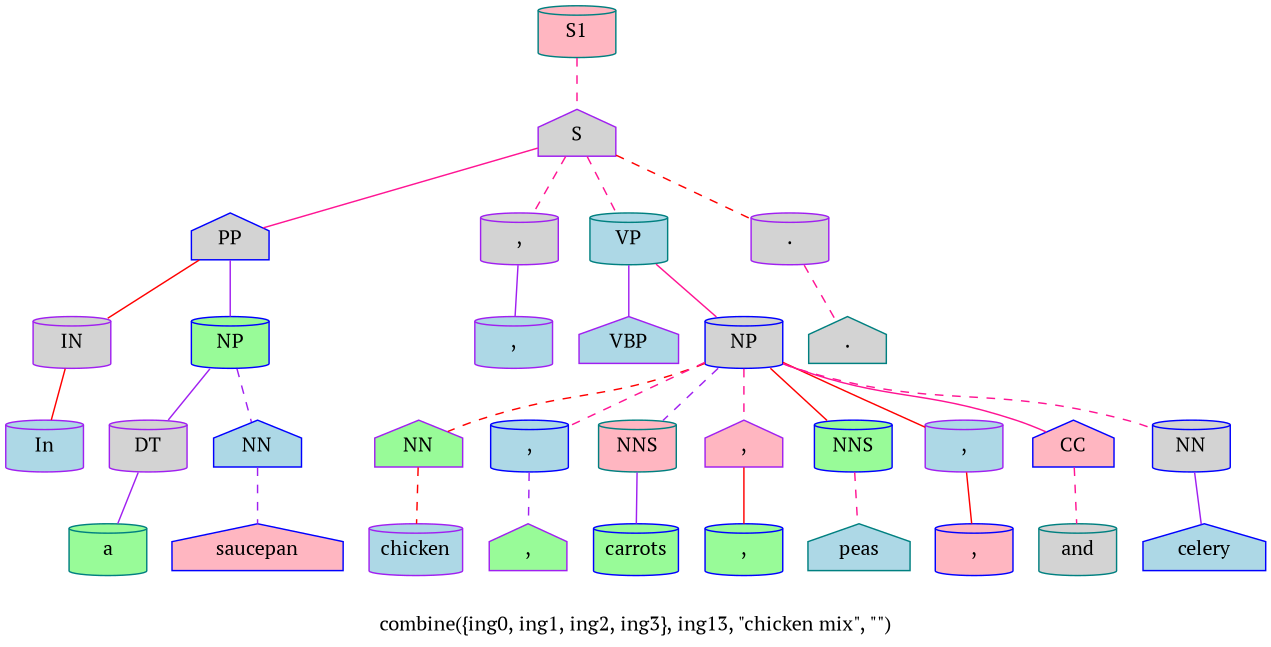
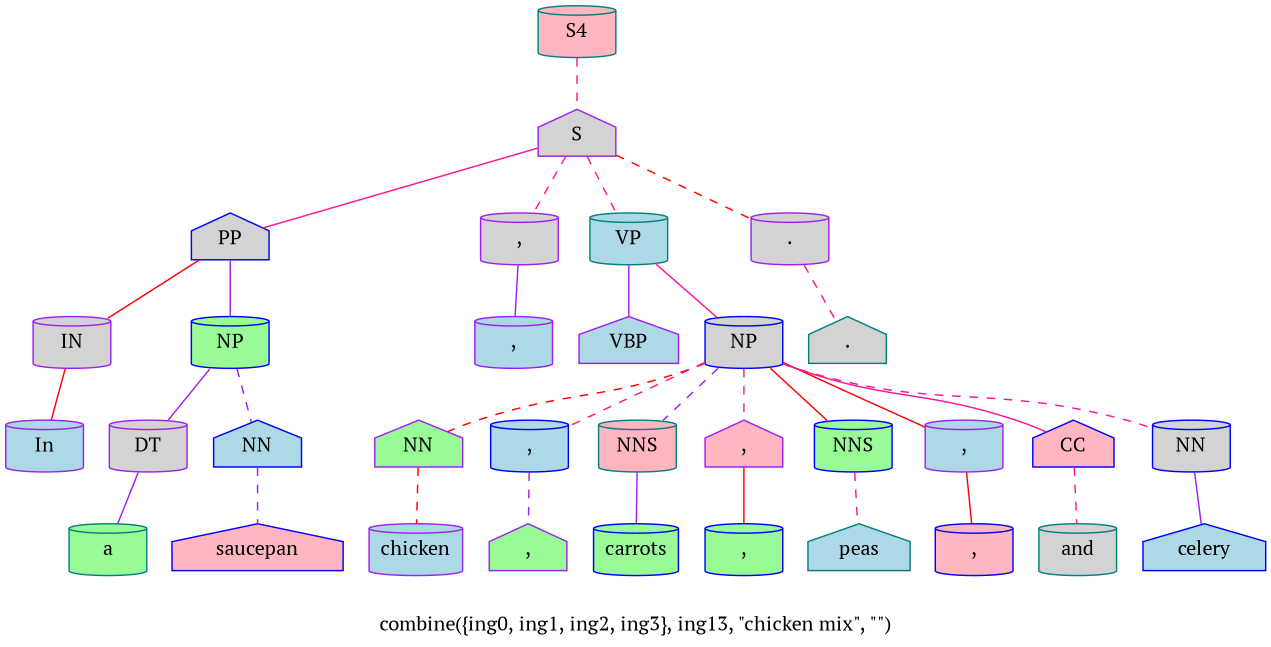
node "S1": label "S1" -> "S4"
